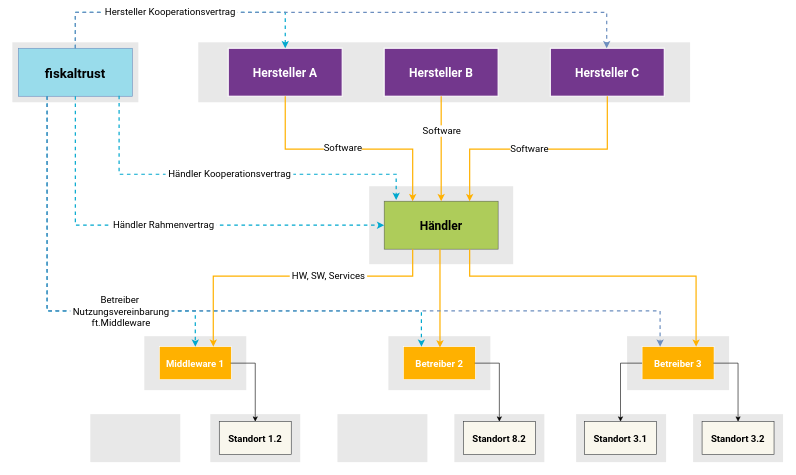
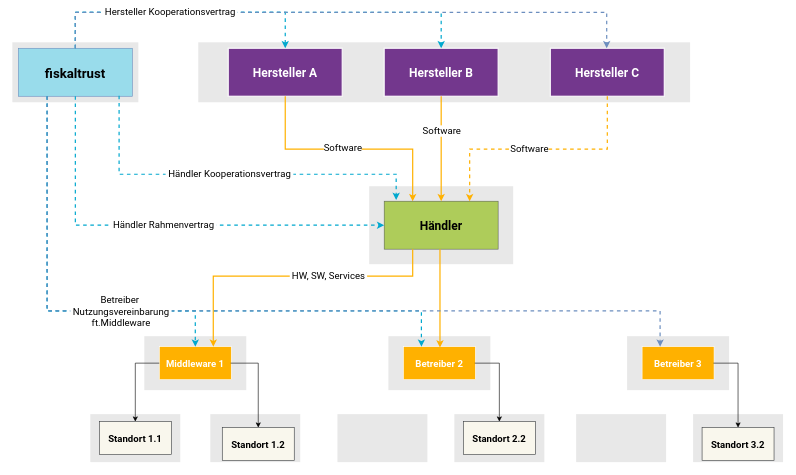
edge "fiskaltrust" -> "Hersteller B": added
edge "Hersteller C" -> "Händler": style solid -> dashed
edge "Händler" -> "Betreiber 3": removed
edge "Middleware 1" -> "Standort 1.1": added
edge "Betreiber 3" -> "Standort 3.1": removed
node "Standort 1.1": added
node "Standort 1.2": moved (255, 438) -> (258, 444)
node "Standort 3.1": removed
node "Standort 3.2": moved (738, 438) -> (738, 444)
node "Standort 8.2": label "Standort 8.2" -> "Standort 2.2"
